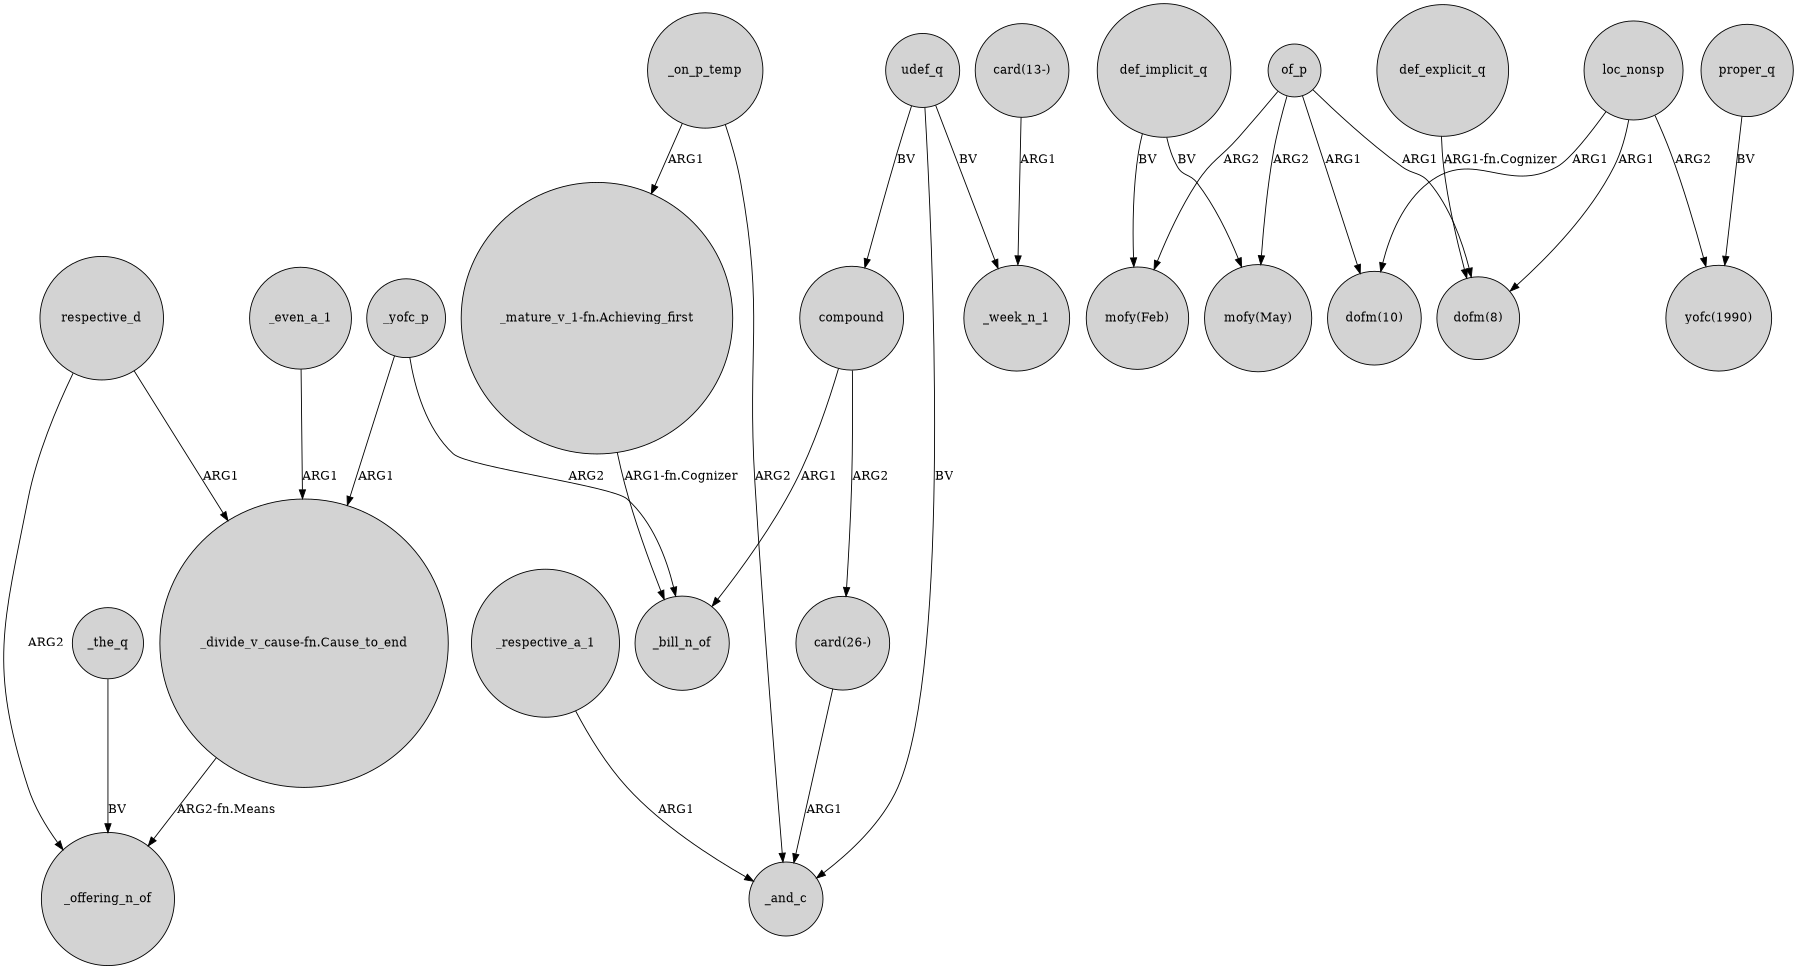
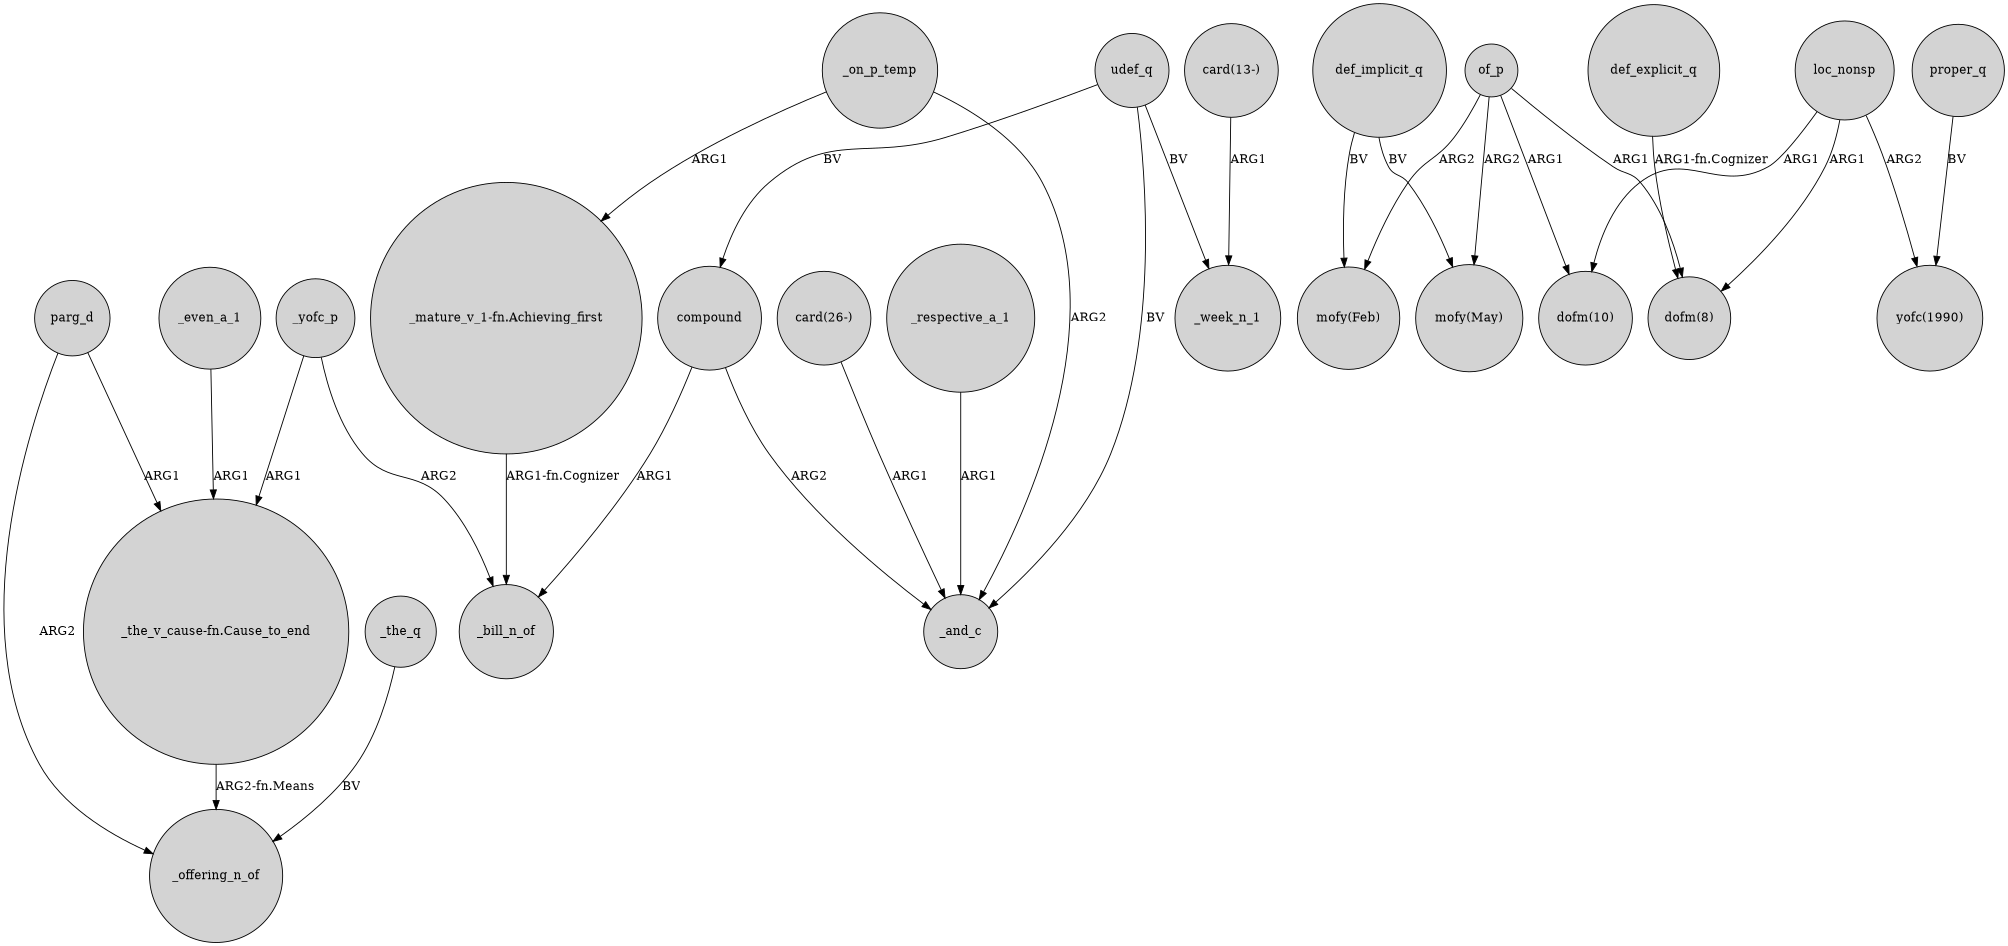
node "respective_d": label "respective_d" -> "parg_d"
edge "compound" -> "card(26-)": now "compound" -> "_and_c"
node "_divide_v_cause-fn.Cause_to_end": label "_divide_v_cause-fn.Cause_to_end" -> "_the_v_cause-fn.Cause_to_end"
